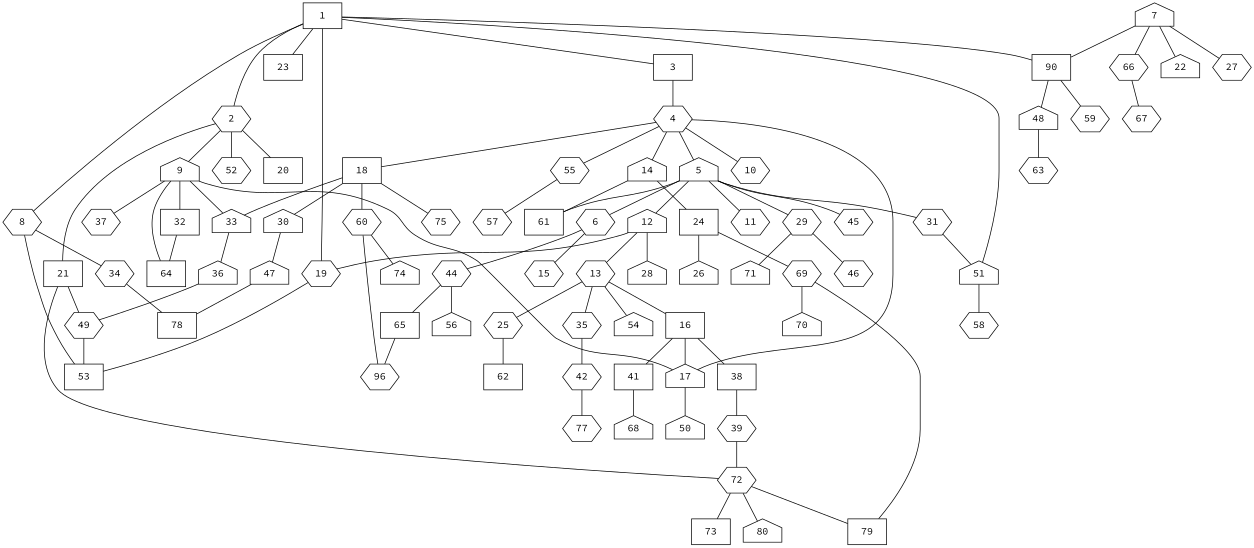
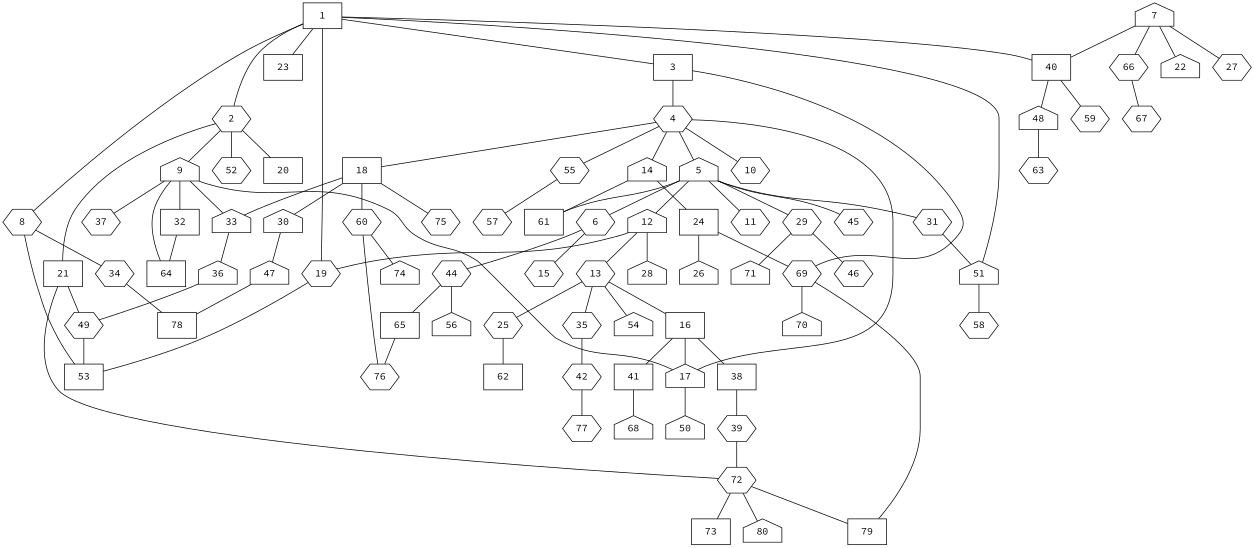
node "90": label "90" -> "40"
edge "3" -- "69": added
node "96": label "96" -> "76"
